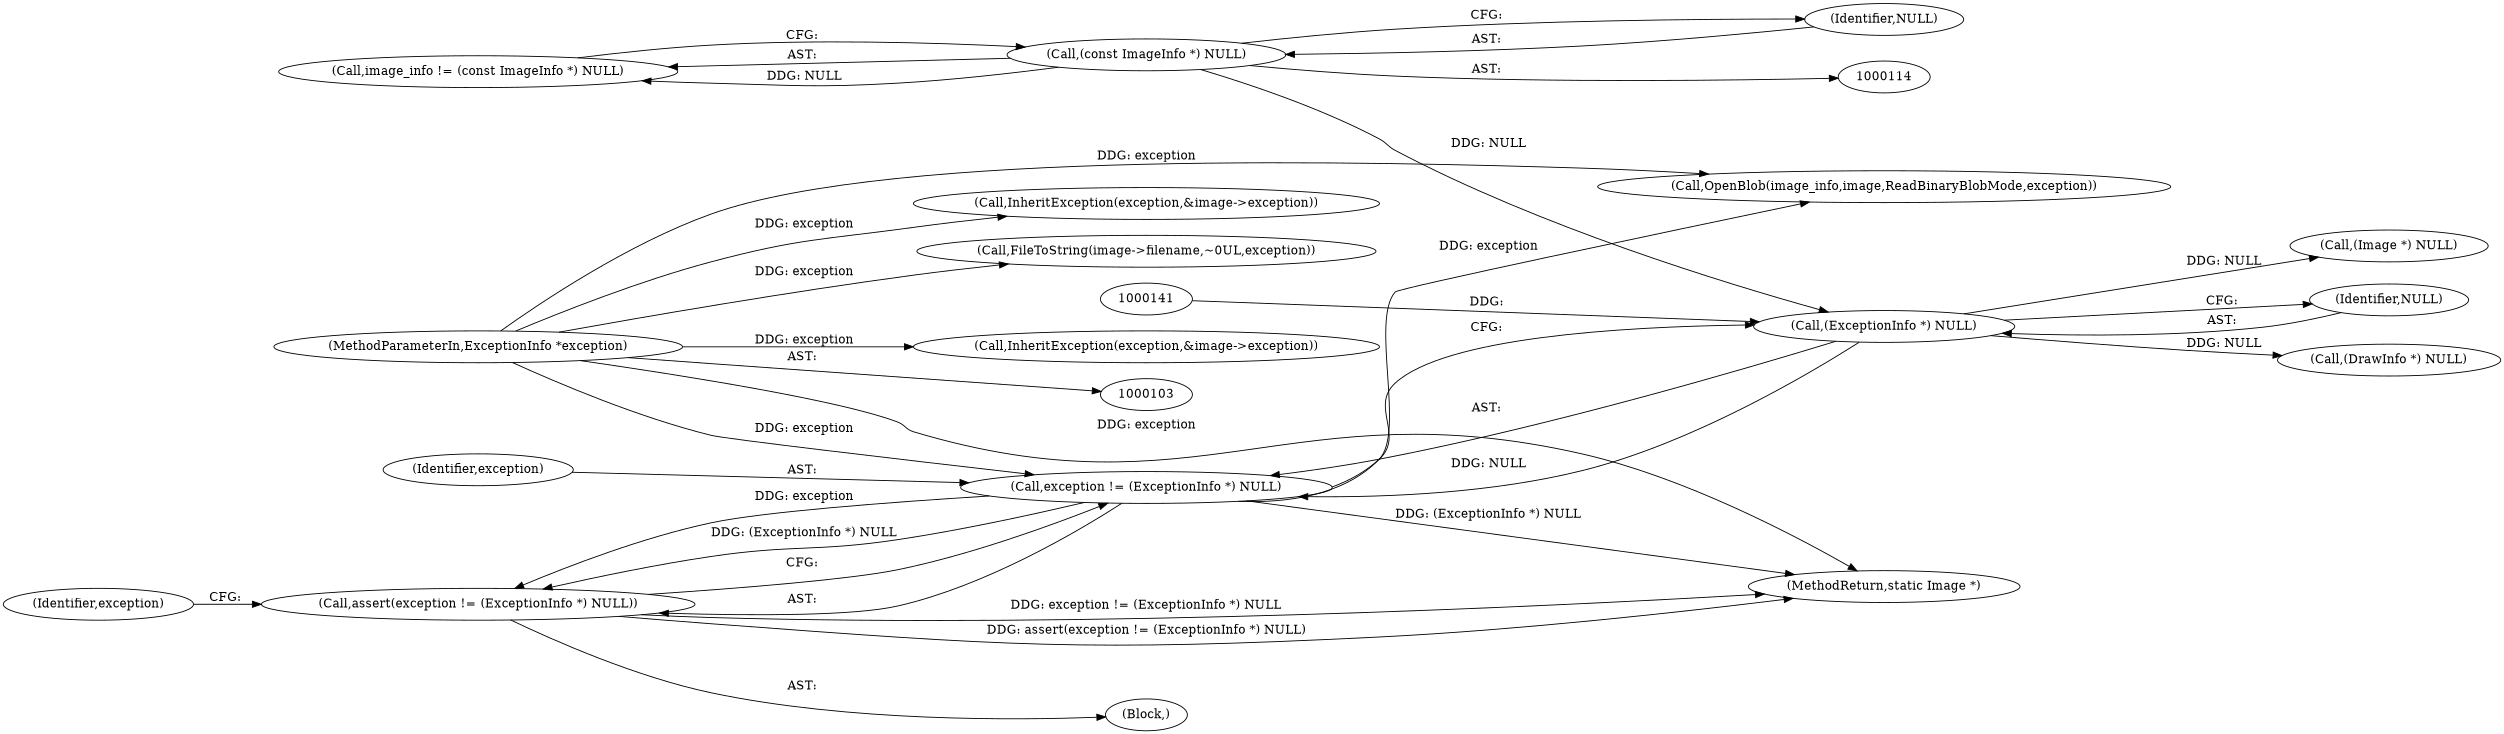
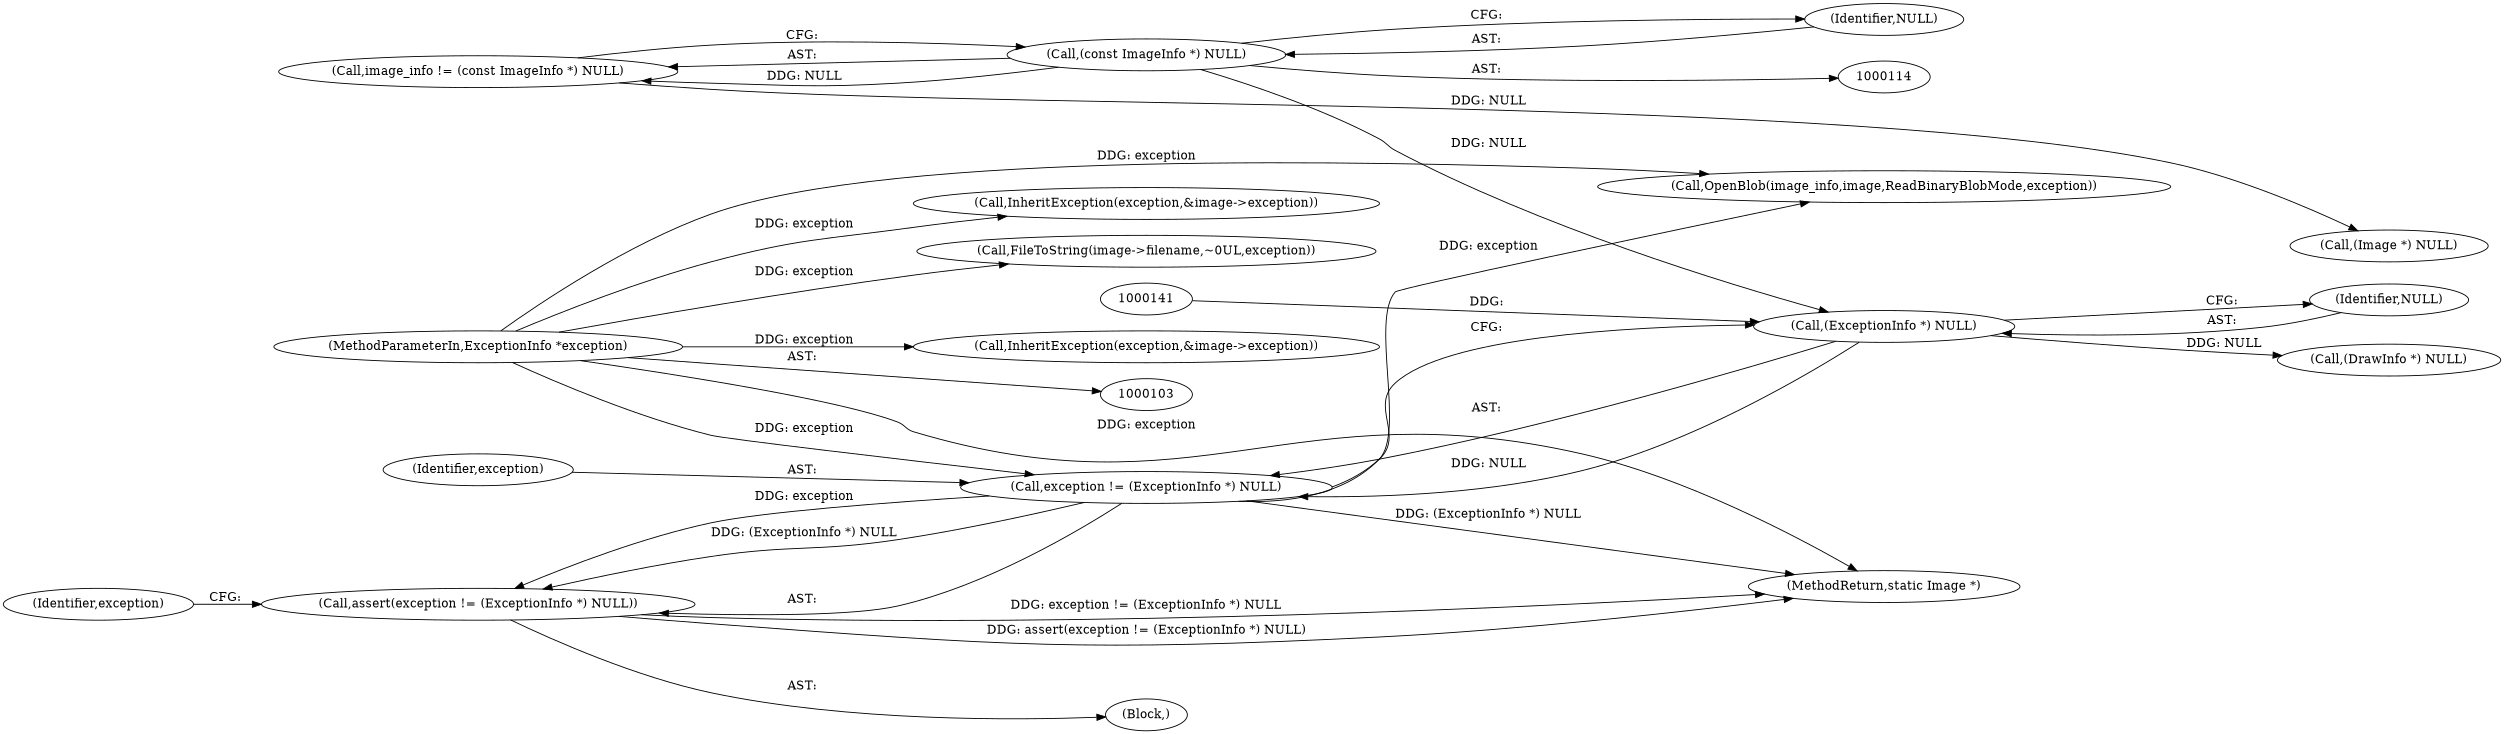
edge "(Call,(ExceptionInfo *) NULL)" -> "(Call,(Image *) NULL)": now "(Call,image_info != (const ImageInfo *) NULL)" -> "(Call,(Image *) NULL)"
edge "(Call,assert(exception != (ExceptionInfo *) NULL))" -> "(Call,exception != (ExceptionInfo *) NULL)": removed, label "CFG:"
